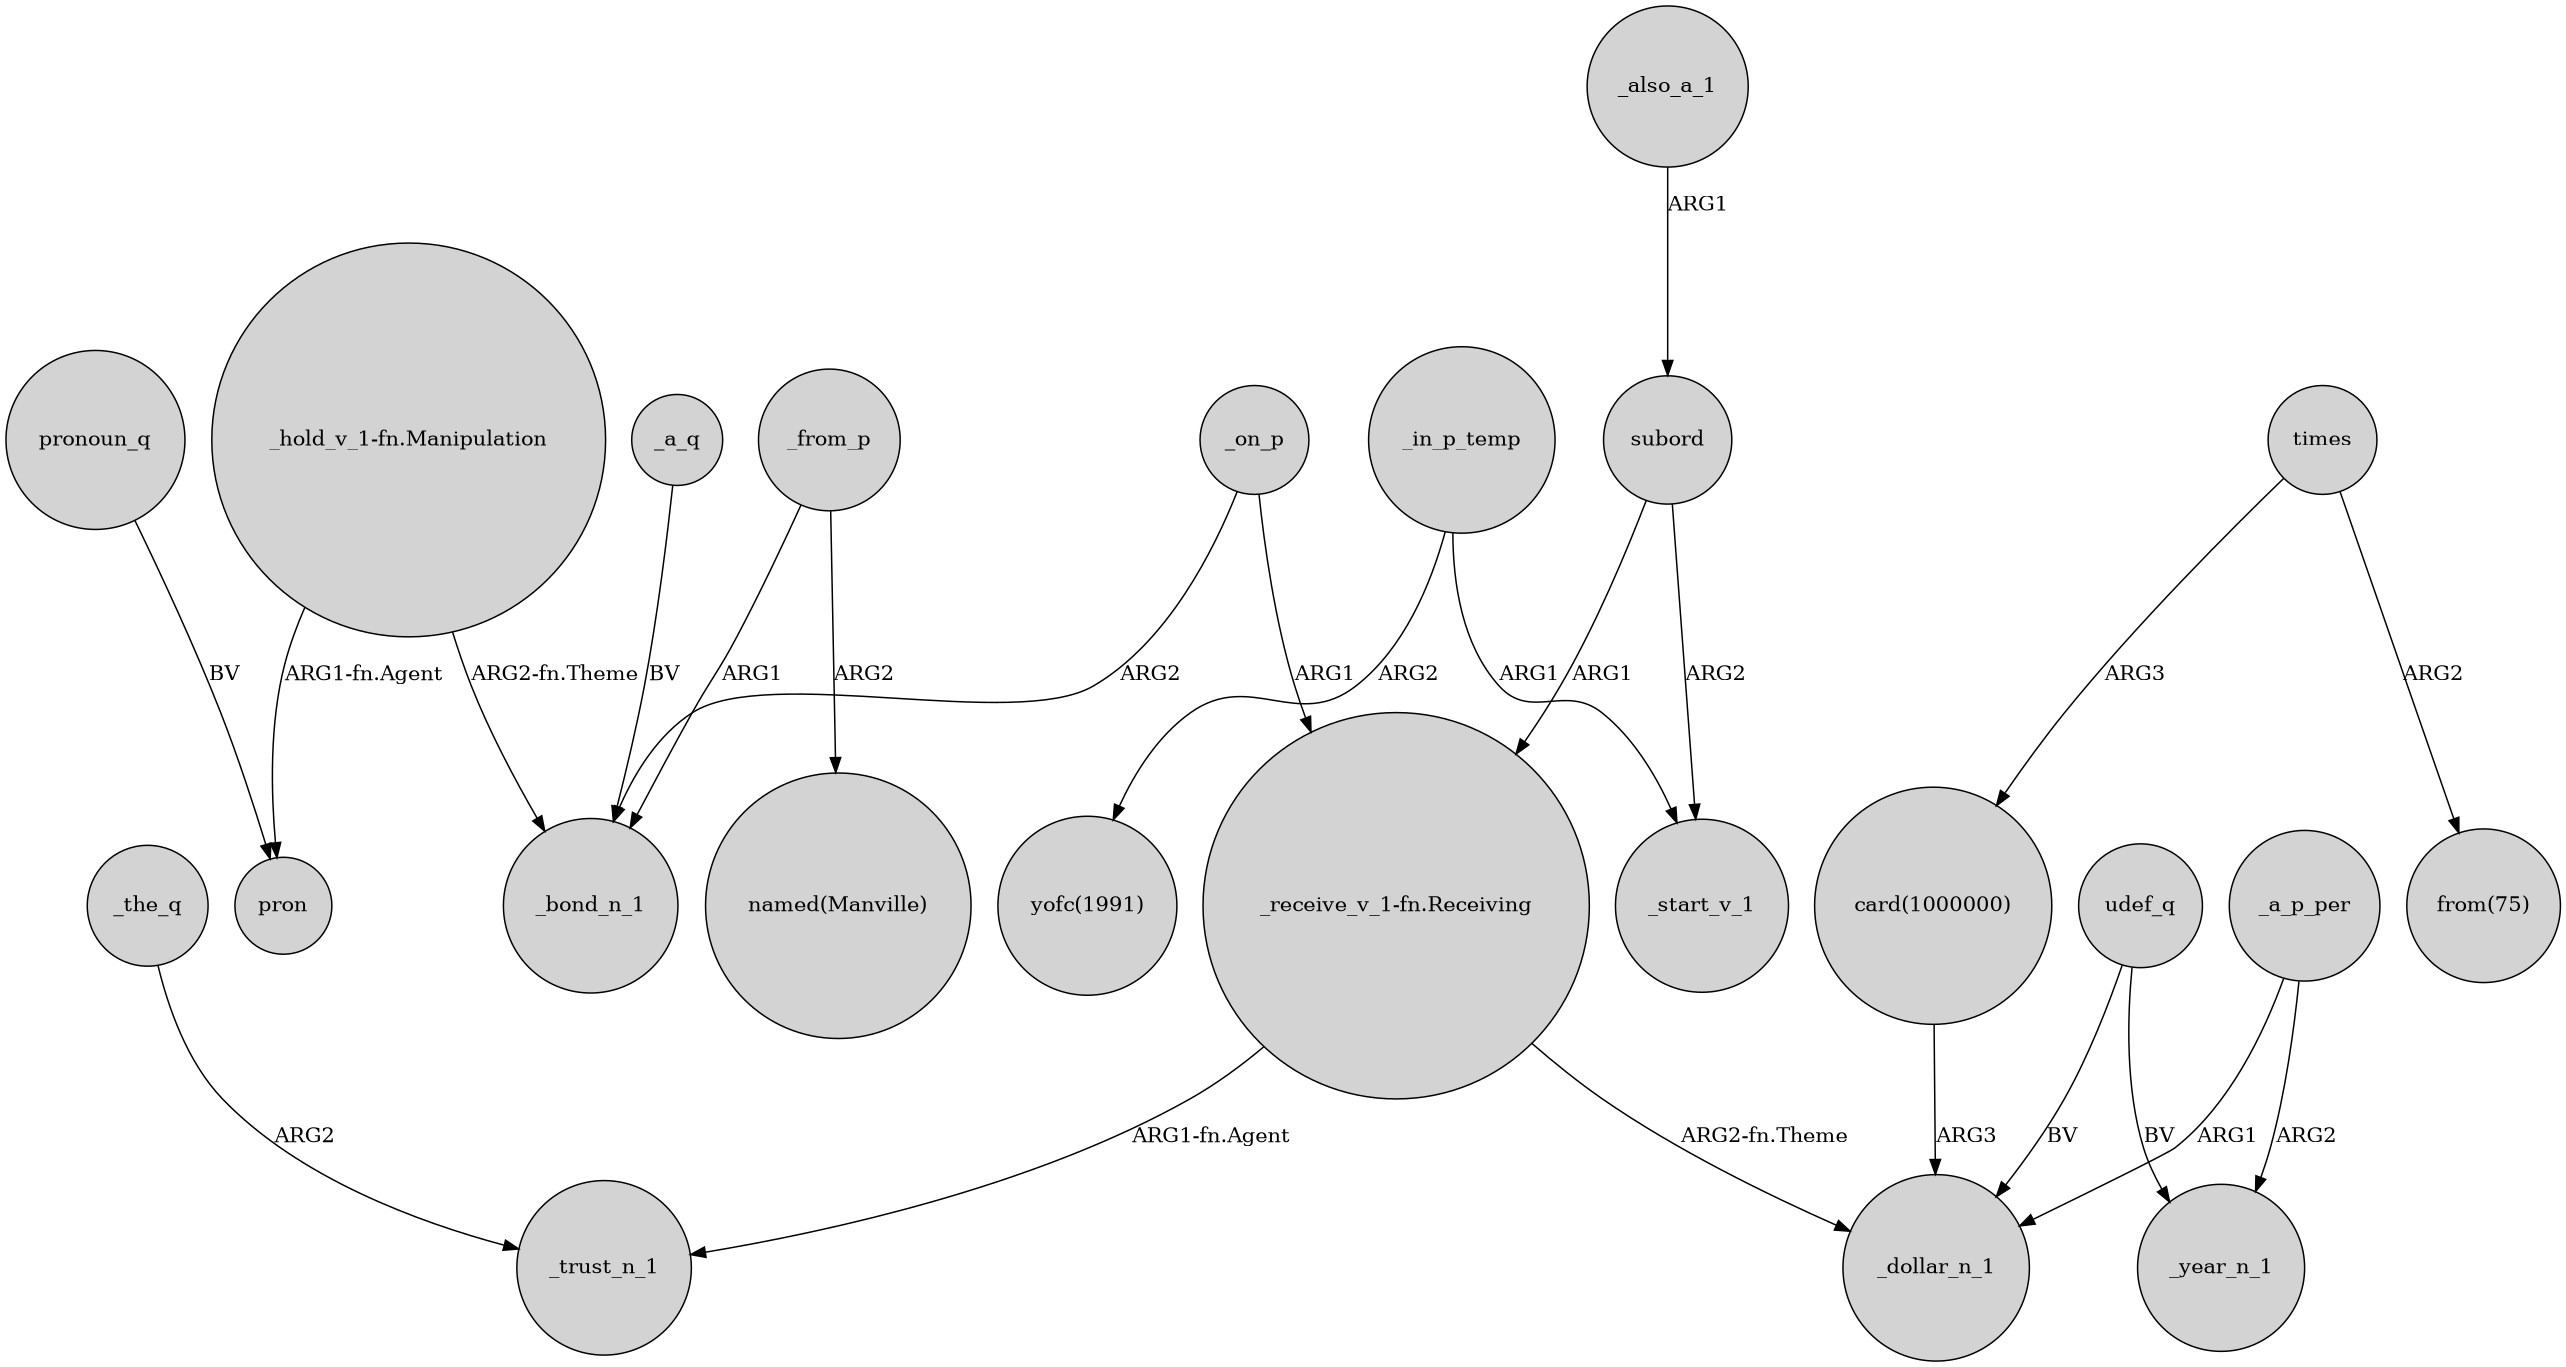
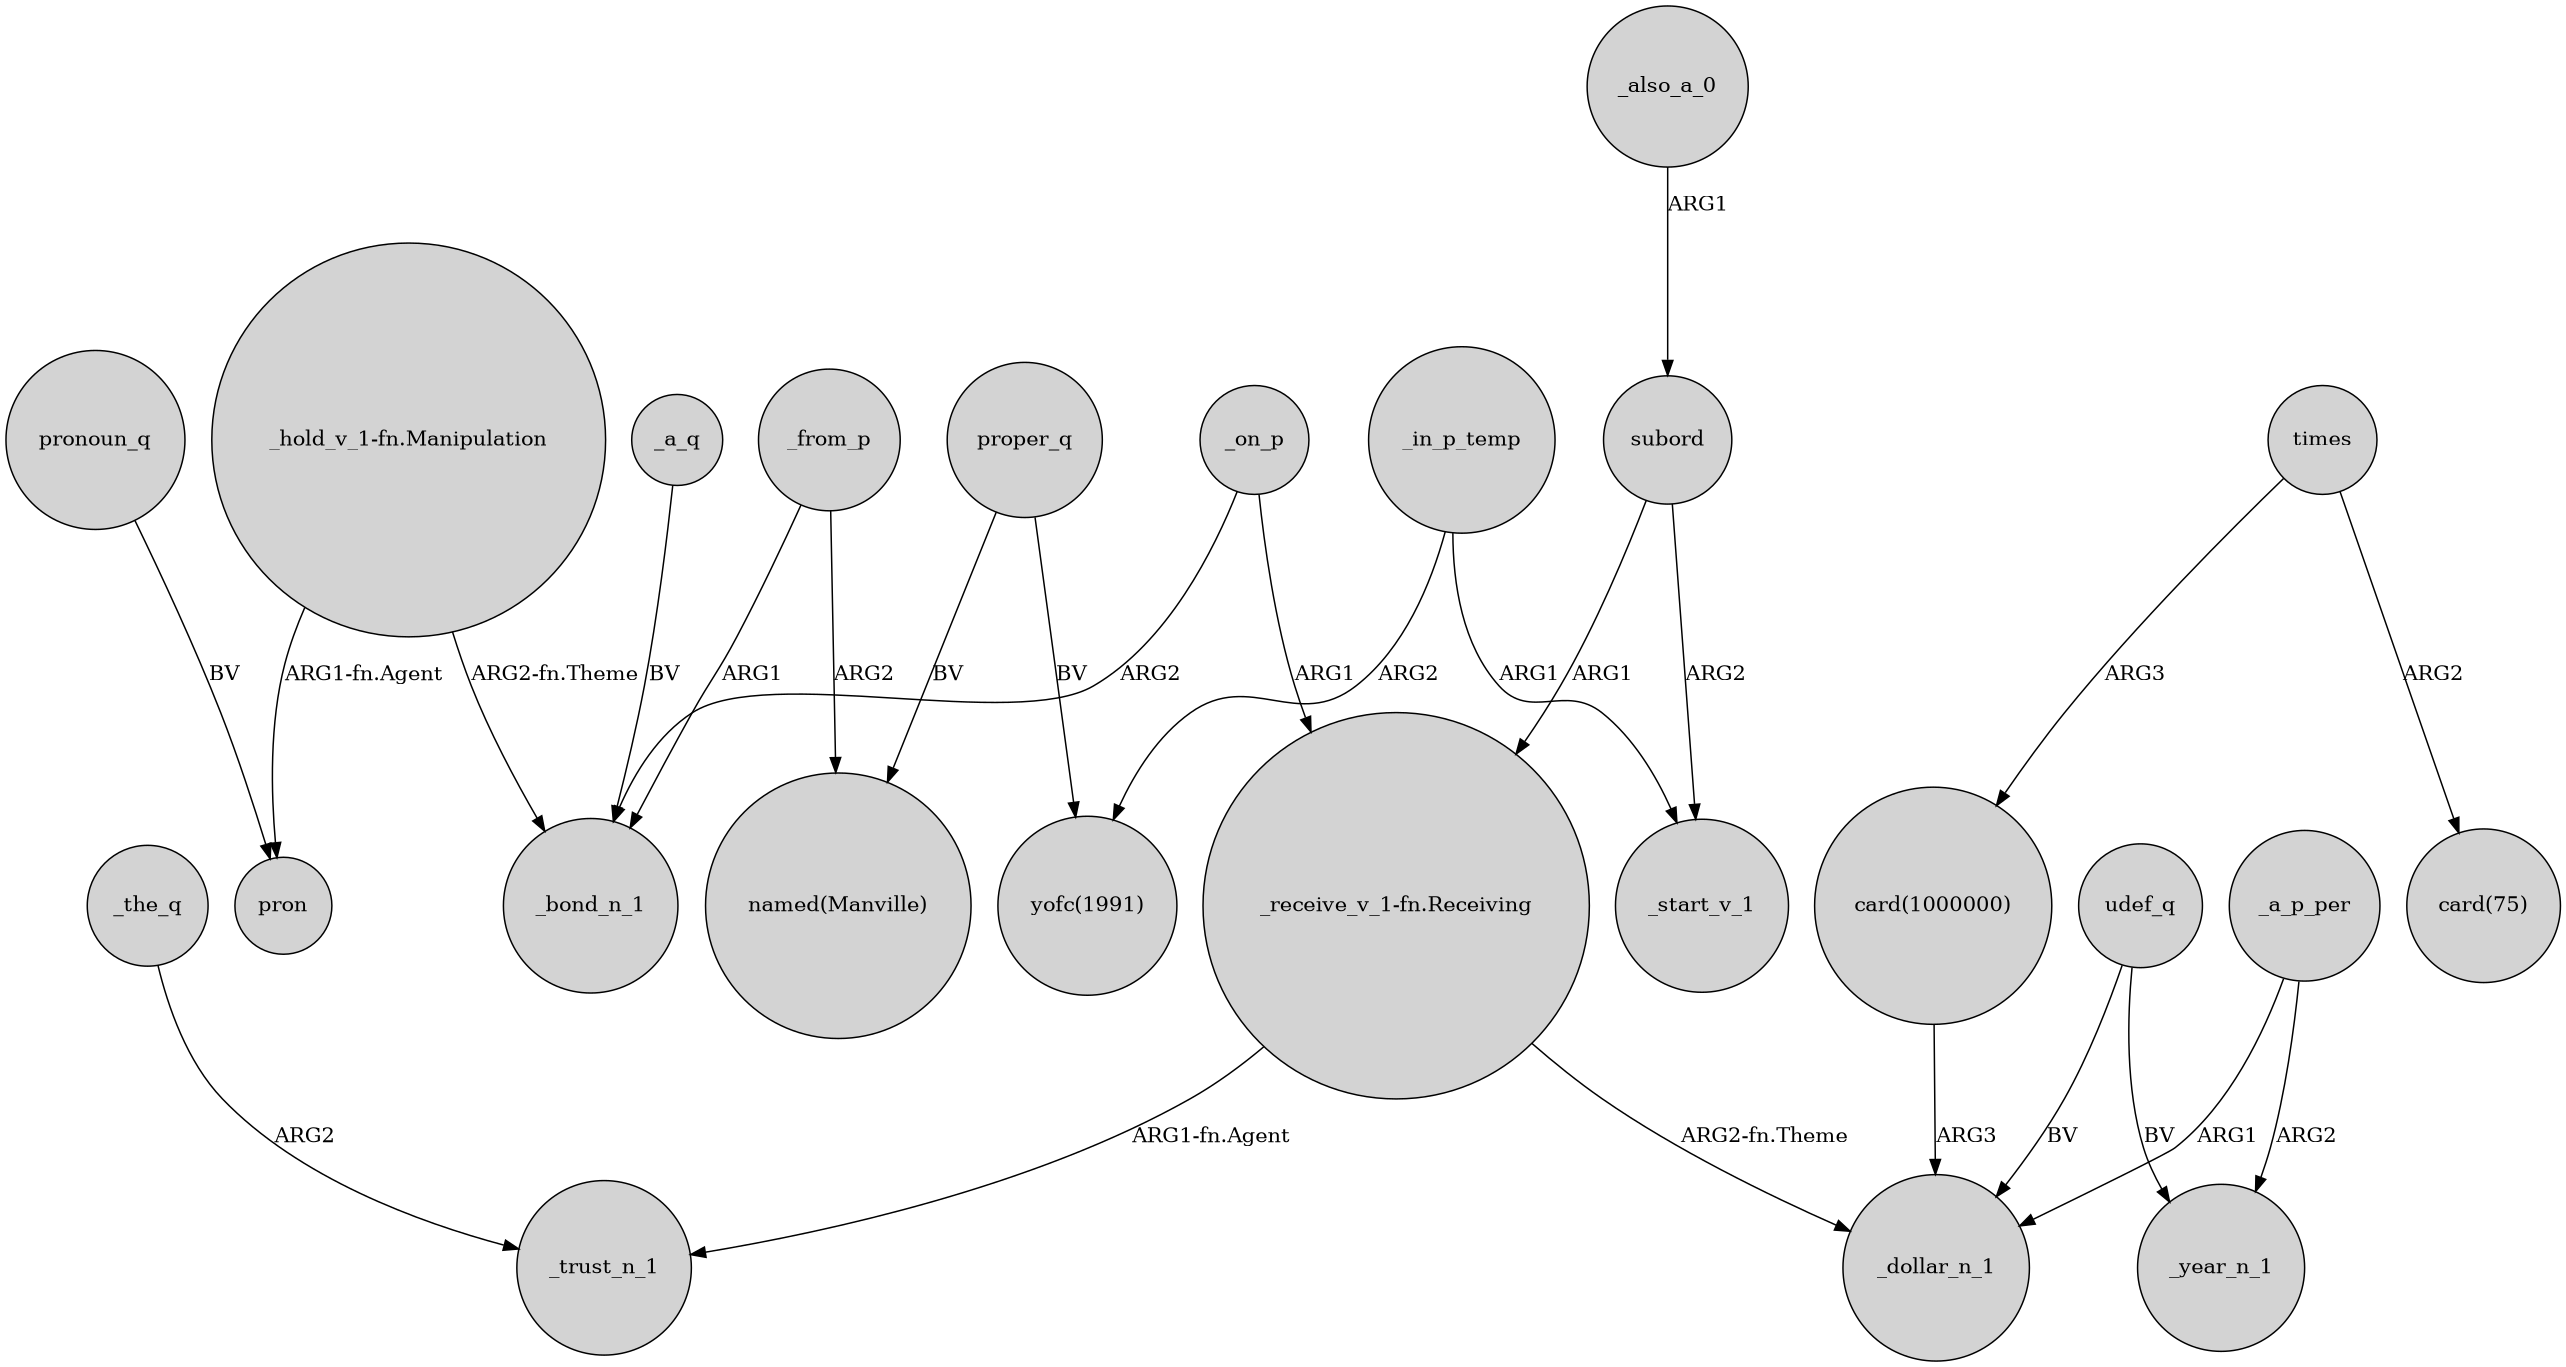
node "_also_a_1": label "_also_a_1" -> "_also_a_0"
node "proper_q": added
node "from(75)": label "from(75)" -> "card(75)"
